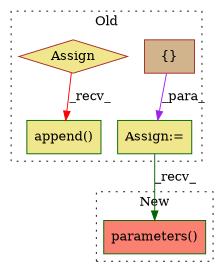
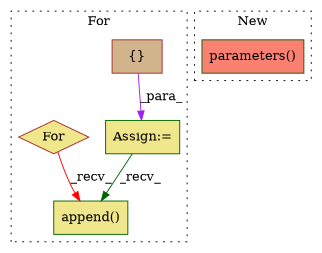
cluster "Old": label "Old" -> "For"
node "Assign": label "Assign" -> "For"
edge "Assign:=" -> "parameters()": now "Assign:=" -> "append()"
